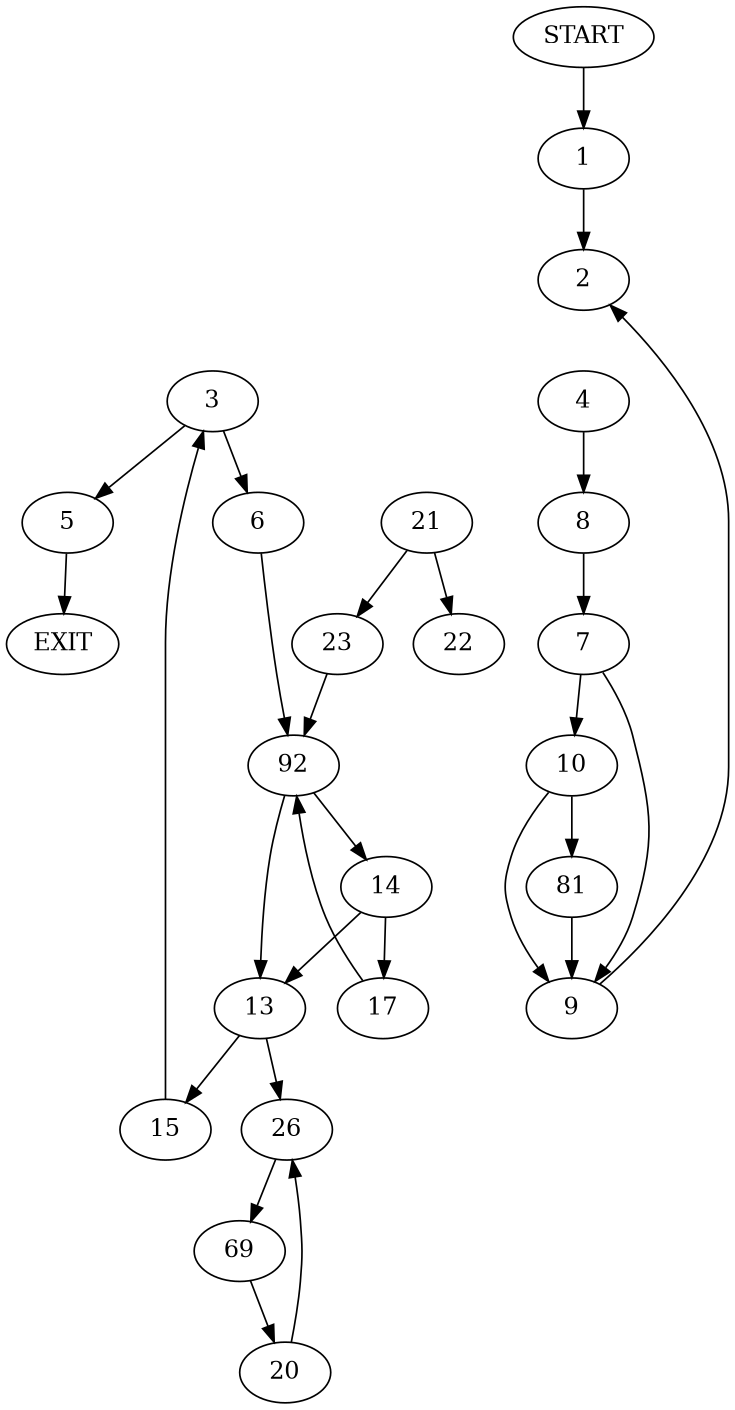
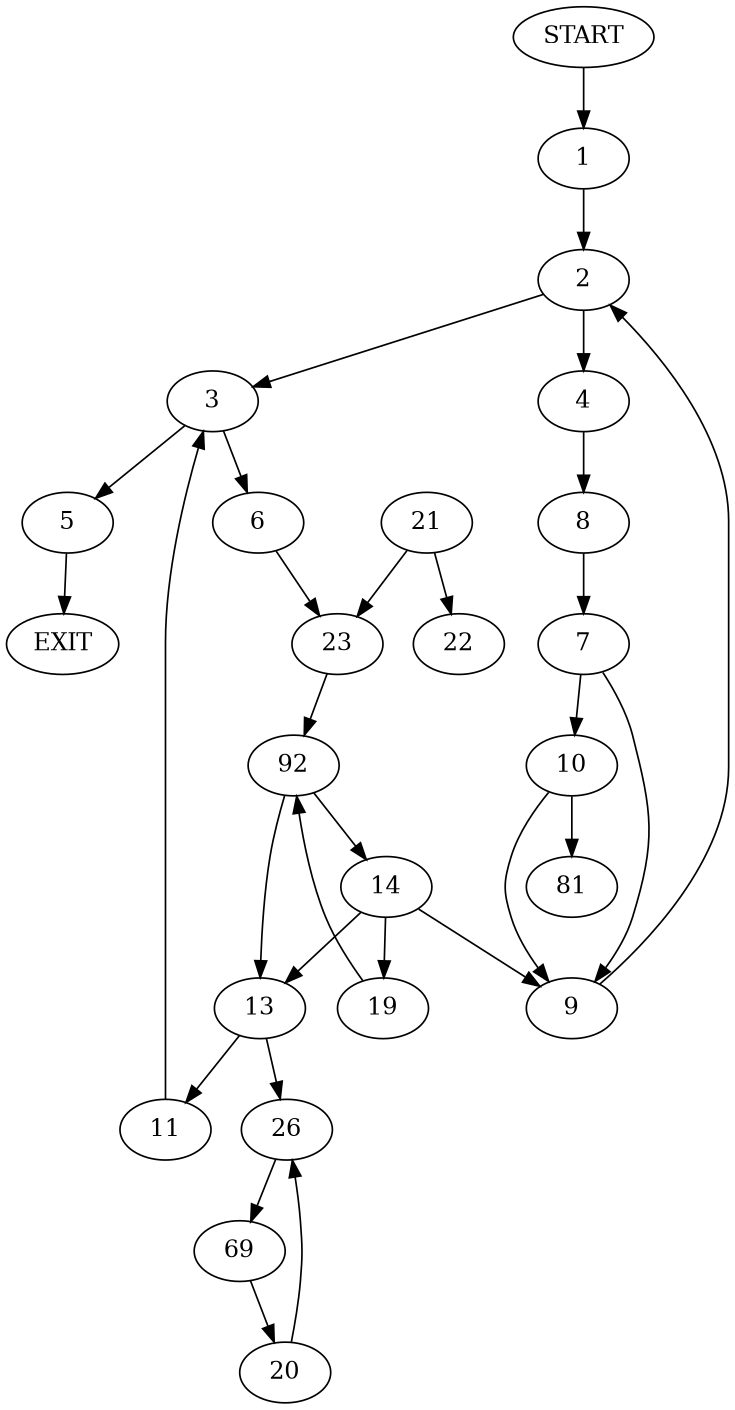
edge "2" -> "4": added
edge "2" -> "3": added
edge "6" -> "92": now "6" -> "23"
edge "81" -> "9": now "14" -> "9"
node "17": label "17" -> "19"
node "15": label "15" -> "11"
